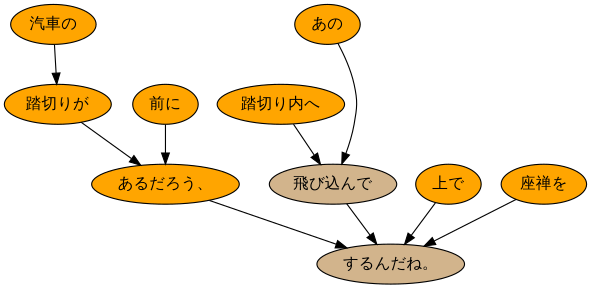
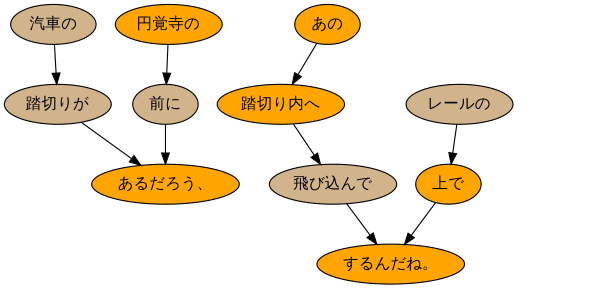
node "汽車の": fillcolor orange -> tan
node "円覚寺の": added
edge "あの" -> "飛び込んで": now "あの" -> "踏切り内へ"
node "踏切りが": fillcolor orange -> tan
node "前に": fillcolor orange -> tan
node "レールの": added
node "座禅を": removed
edge "あるだろう、" -> "するんだね。": removed
node "するんだね。": fillcolor tan -> orange
